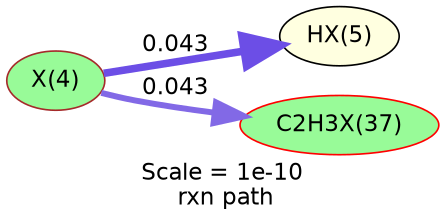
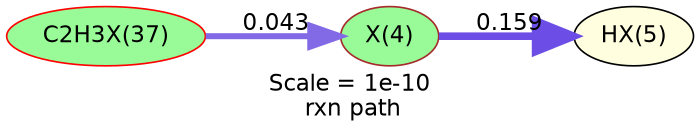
edge "X(4)" -> "HX(5)": label " 0.043" -> " 0.159"
edge "X(4)" -> "C2H3X(37)": reversed
